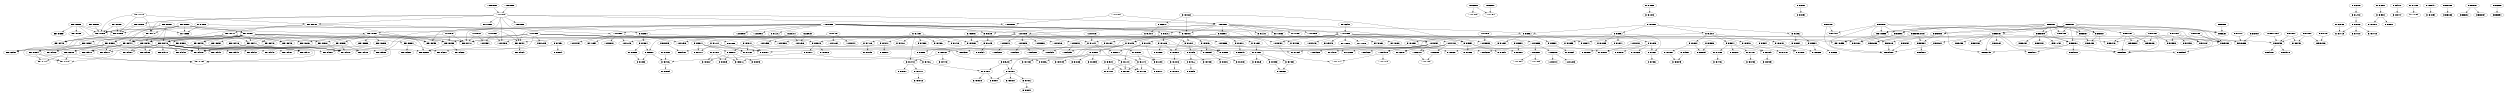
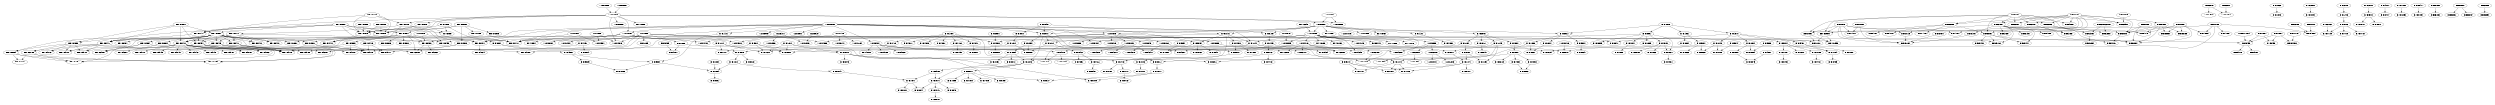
node "PHYS8650": label "PHYS8650" -> "ENGI8650"
edge "MATH2000" -> "MATH3202": now "MATH2000" -> "MATH4190"
edge "ENGI4823" -> "ENGI5854": reversed
node "COMP4741": removed
edge "ENGI6961" -> "ENGI8964": reversed
